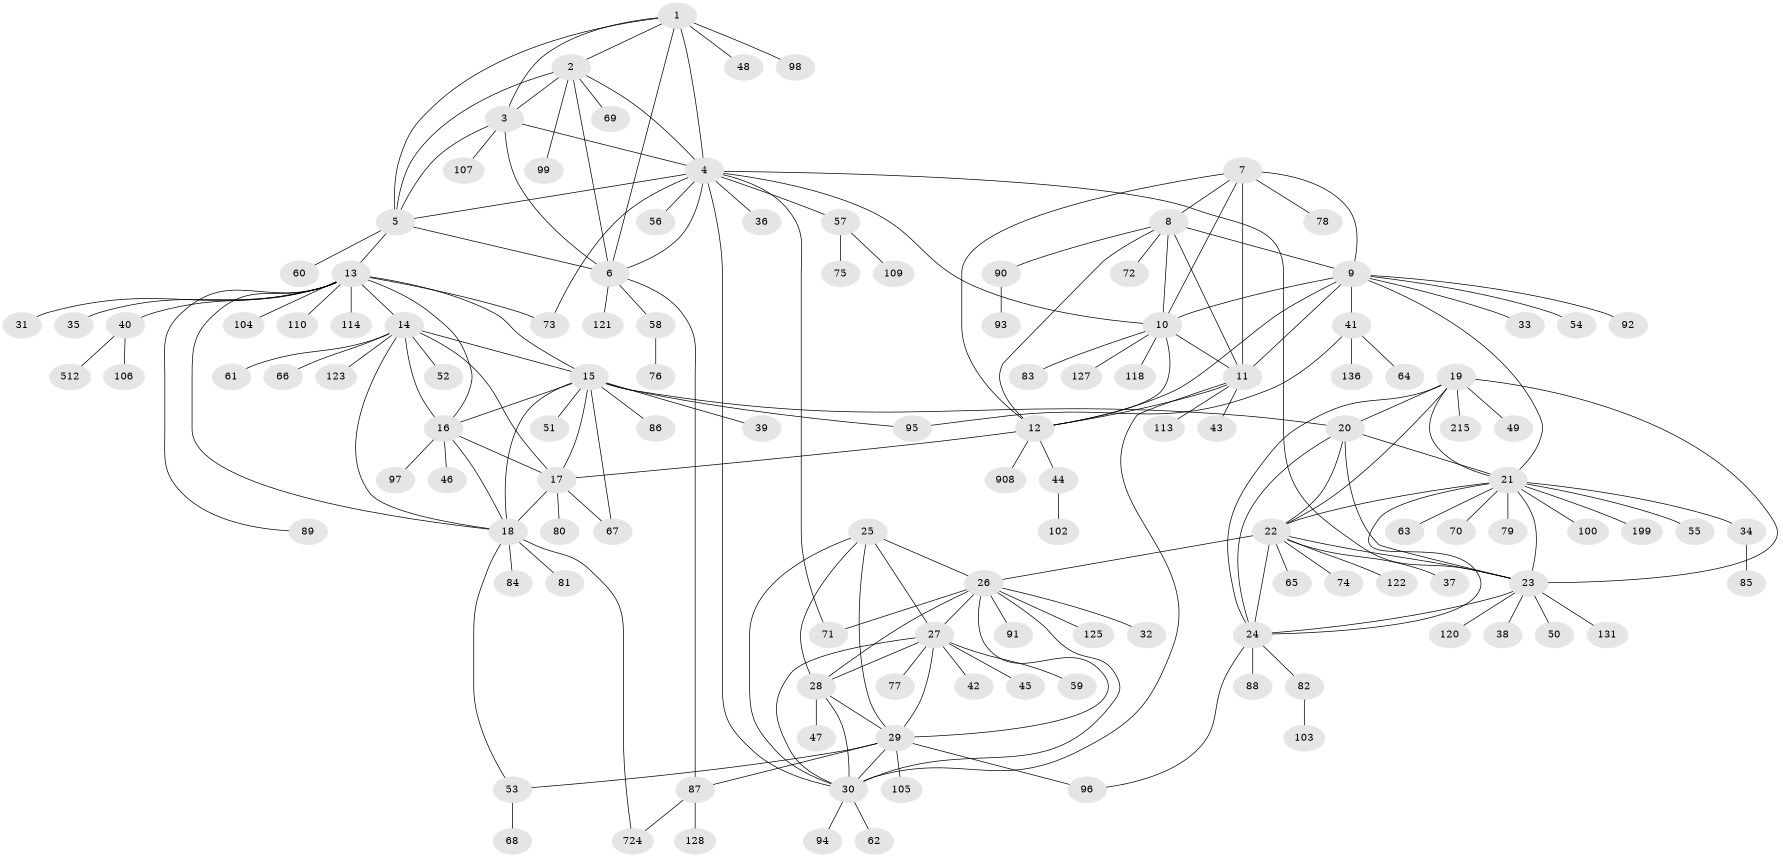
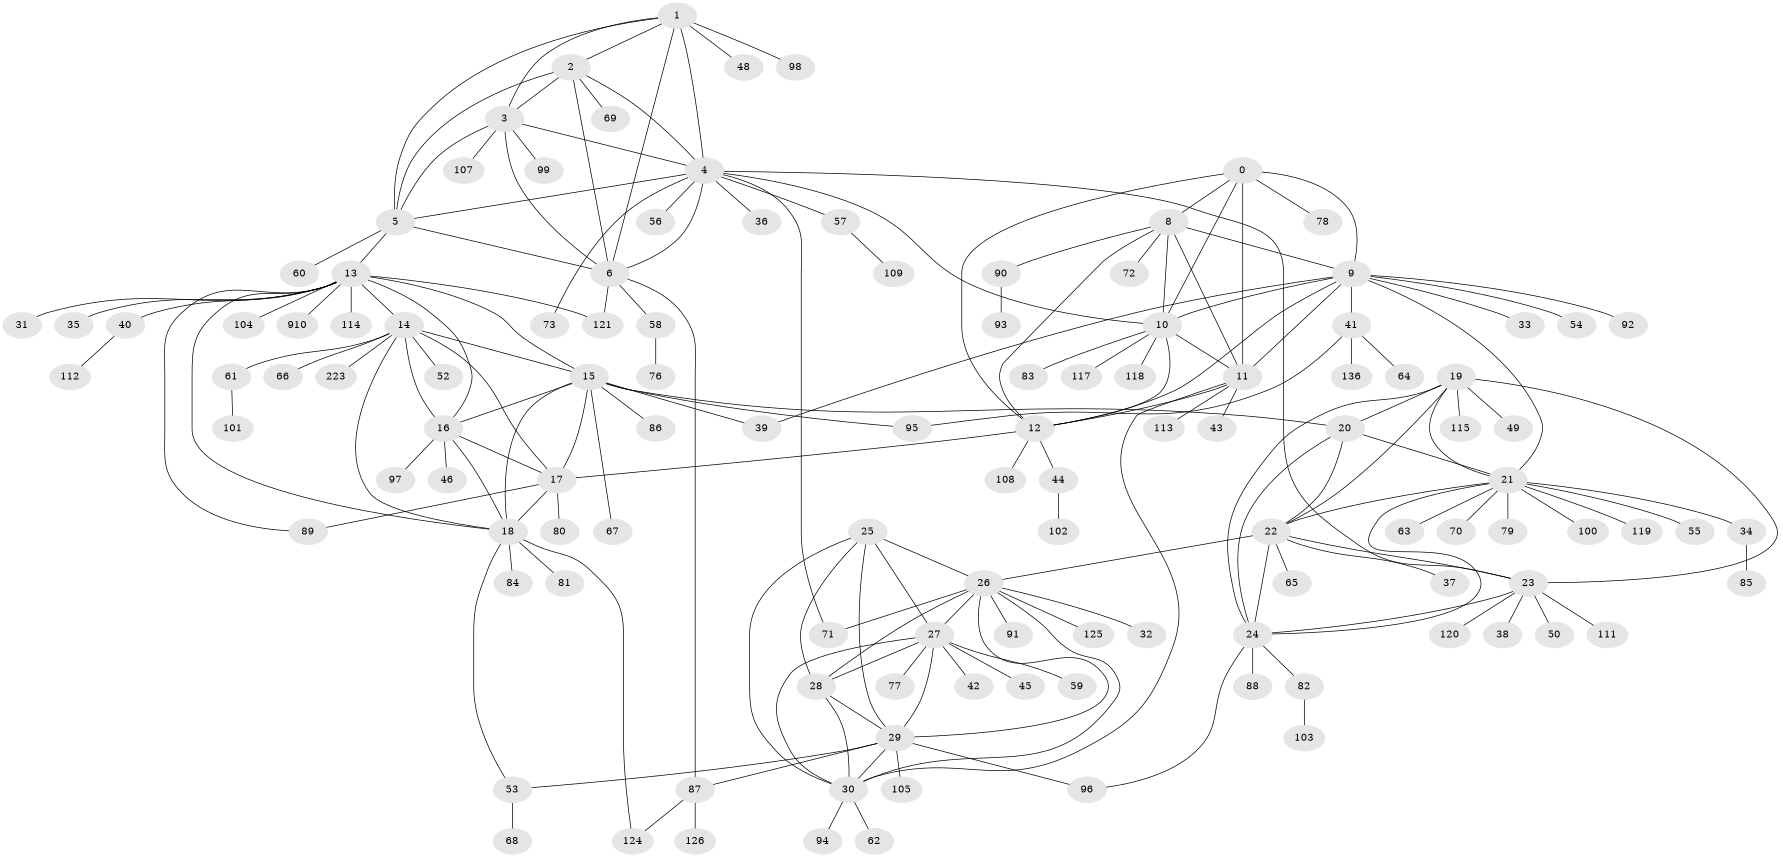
edge "2" -- "99": now "3" -- "99"
node "7": label "7" -> "0"
node "75": removed
edge "13" -- "73": now "13" -- "121"
node "110": label "110" -> "910"
edge "9" -- "39": added
node "512": label "512" -> "112"
node "106": removed
node "123": label "123" -> "223"
node "127": label "127" -> "117"
node "101": added
node "51": removed
node "215": label "215" -> "115"
node "908": label "908" -> "108"
edge "17" -- "67": now "17" -- "89"
edge "4" -- "30": removed
edge "21" -- "23": removed
node "199": label "199" -> "119"
edge "20" -- "23": removed
node "74": removed
node "122": removed
node "131": label "131" -> "111"
node "47": removed
node "724": label "724" -> "124"
node "128": label "128" -> "126"
